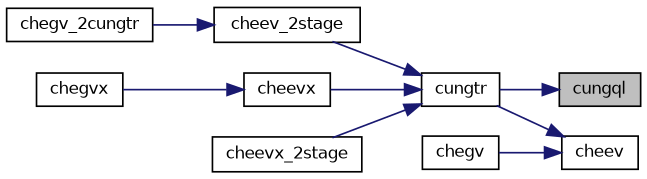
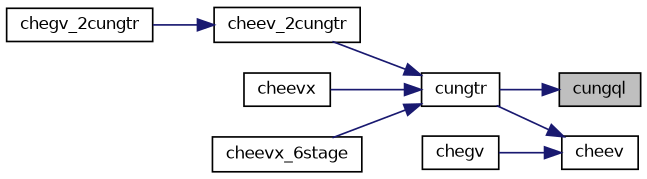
node "cheev_2stage": label "cheev_2stage" -> "cheev_2cungtr"
node "chegvx": removed
node "cheevx_2stage": label "cheevx_2stage" -> "cheevx_6stage"
